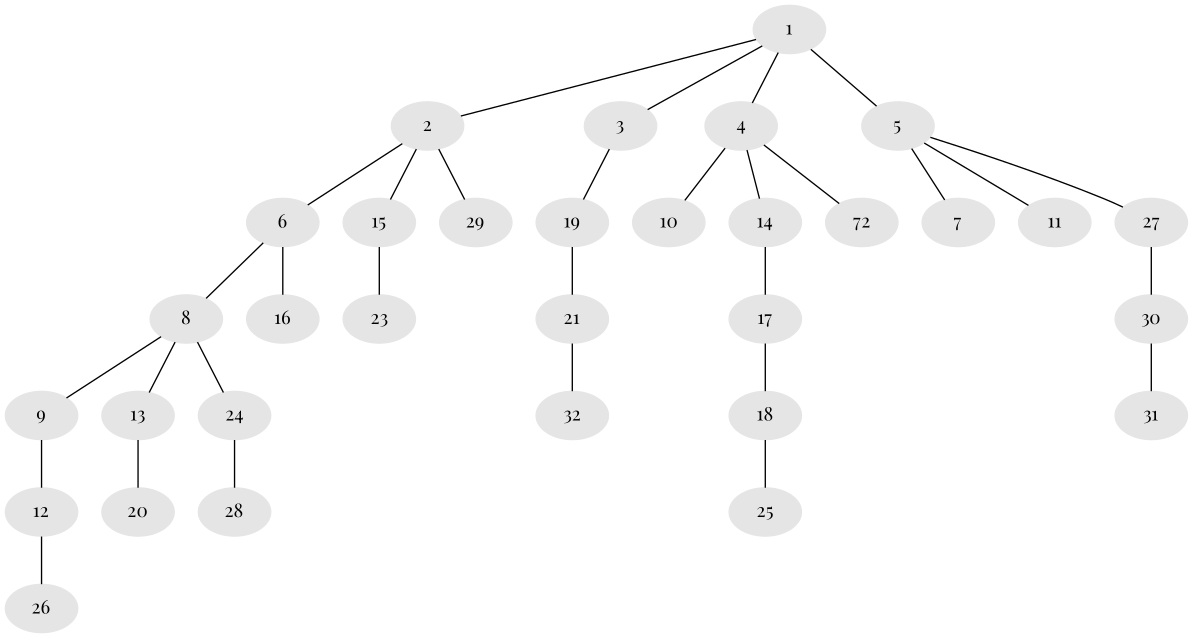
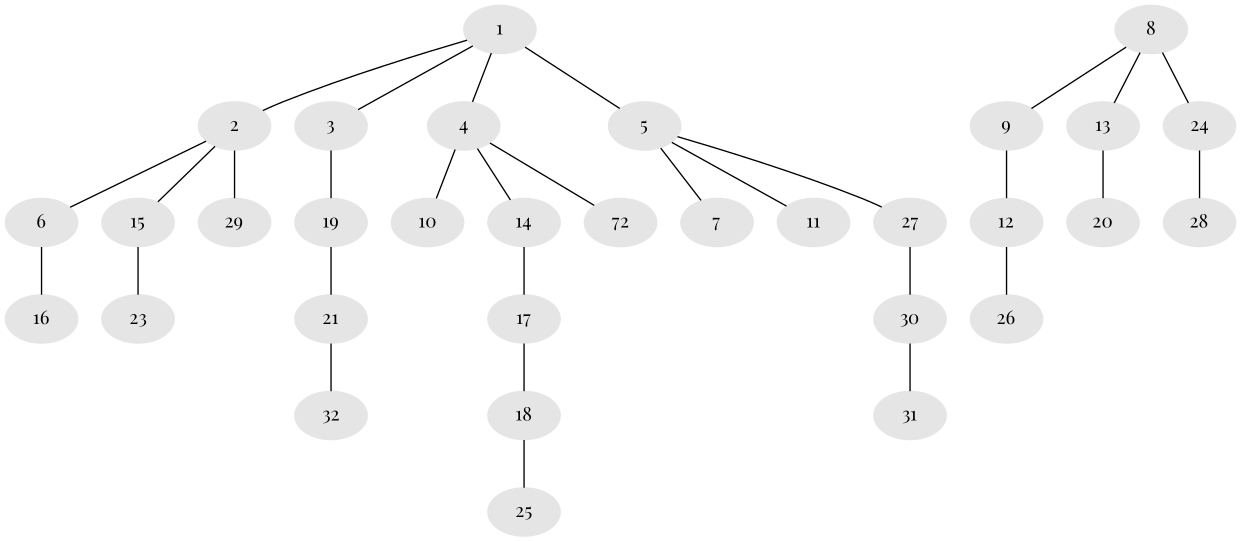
edge "6" -- "8": removed
